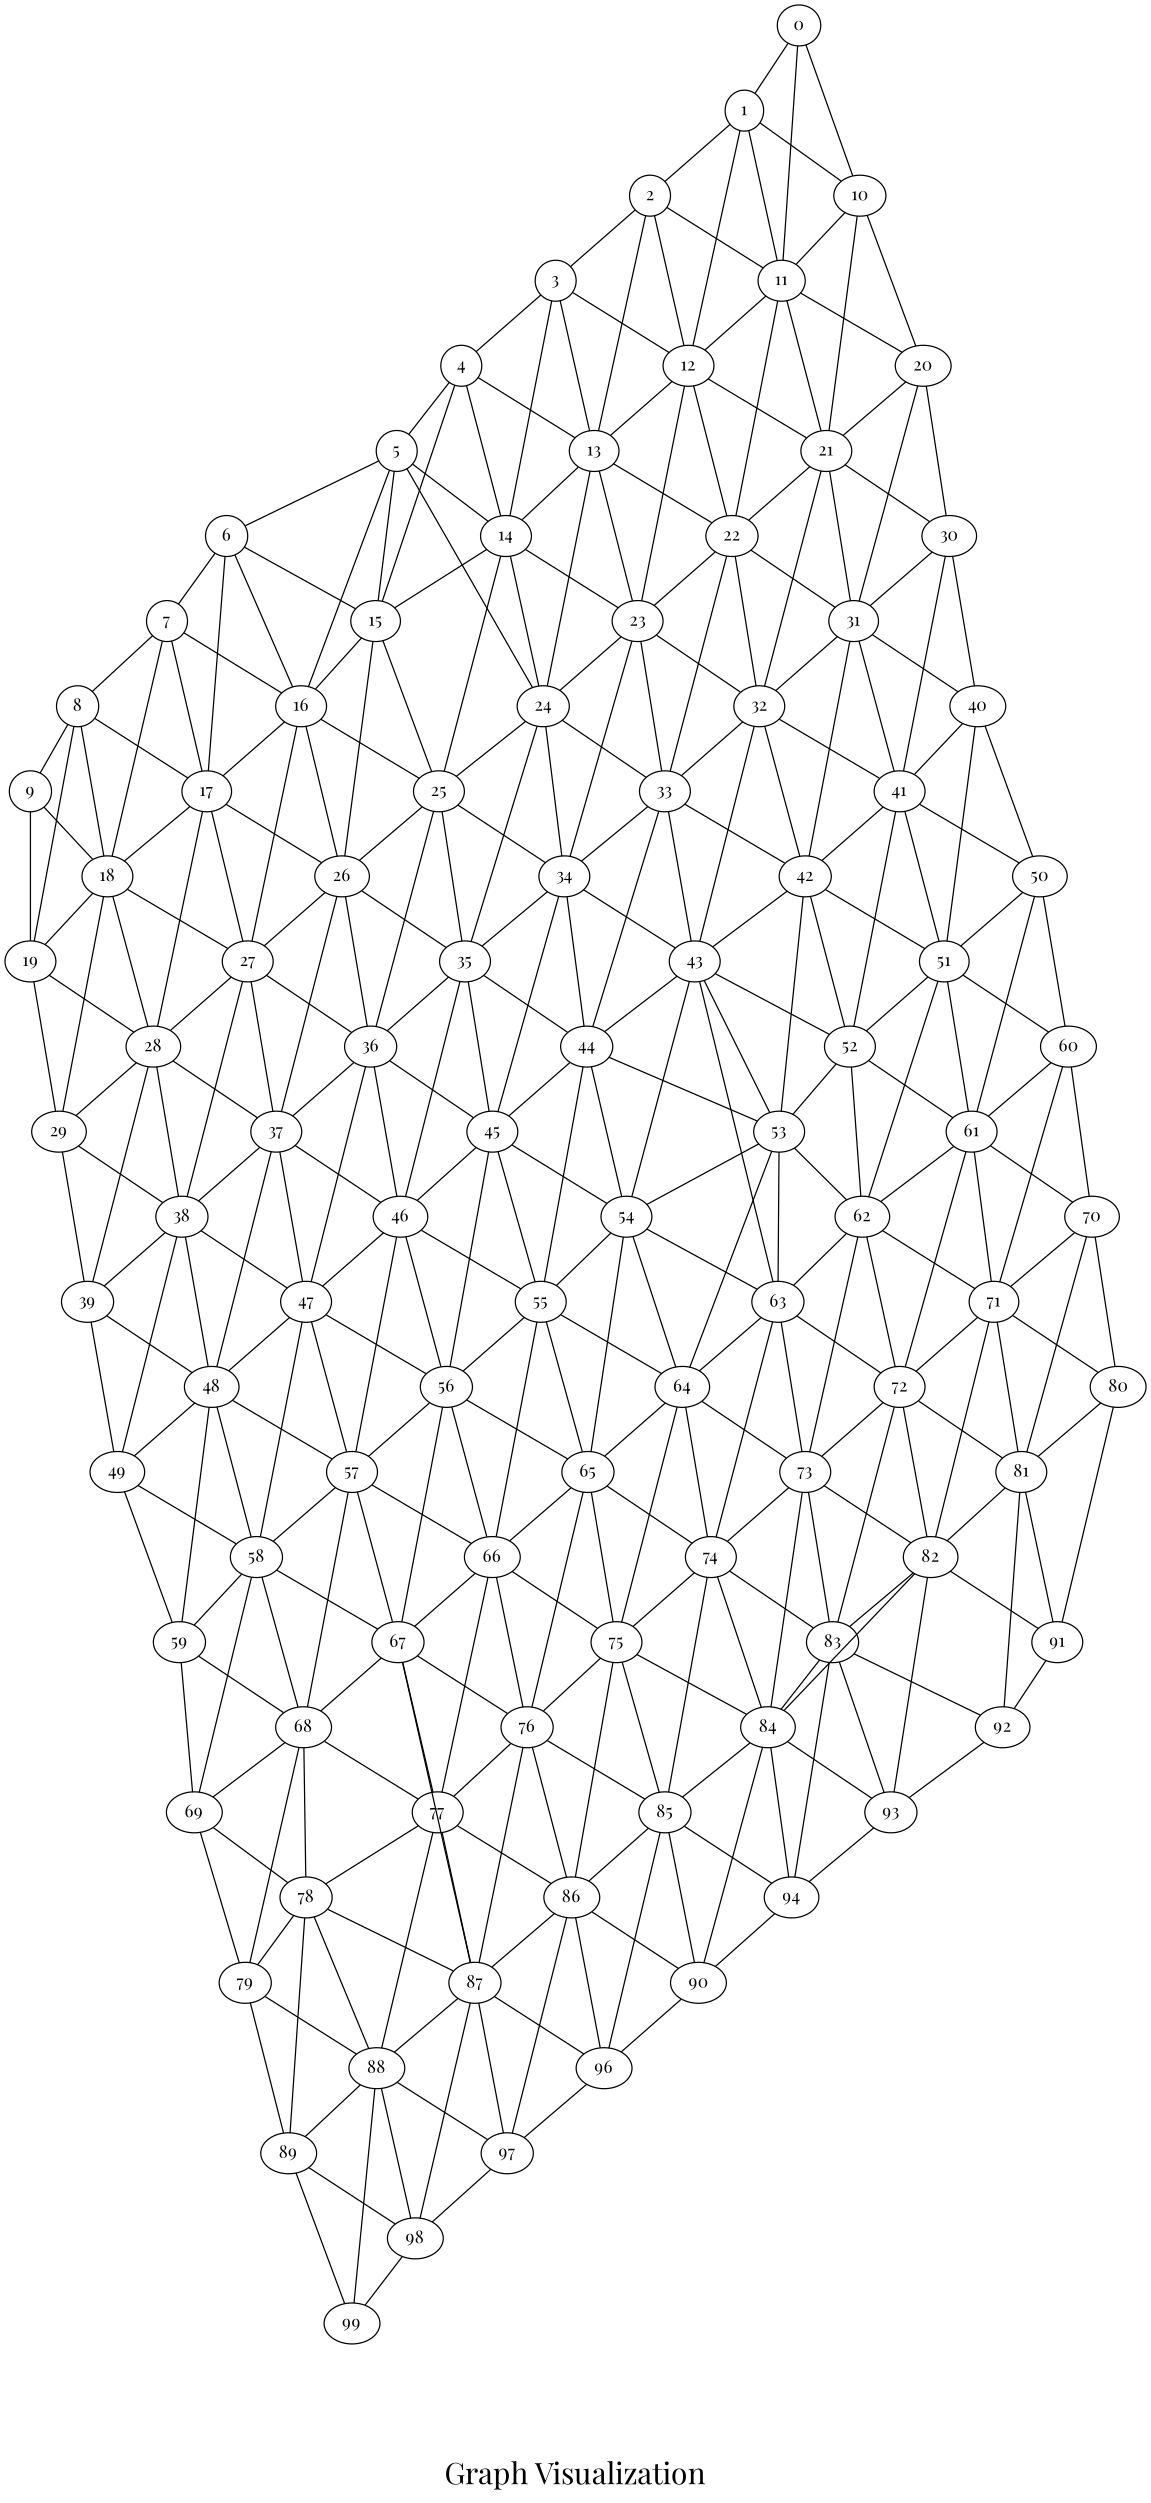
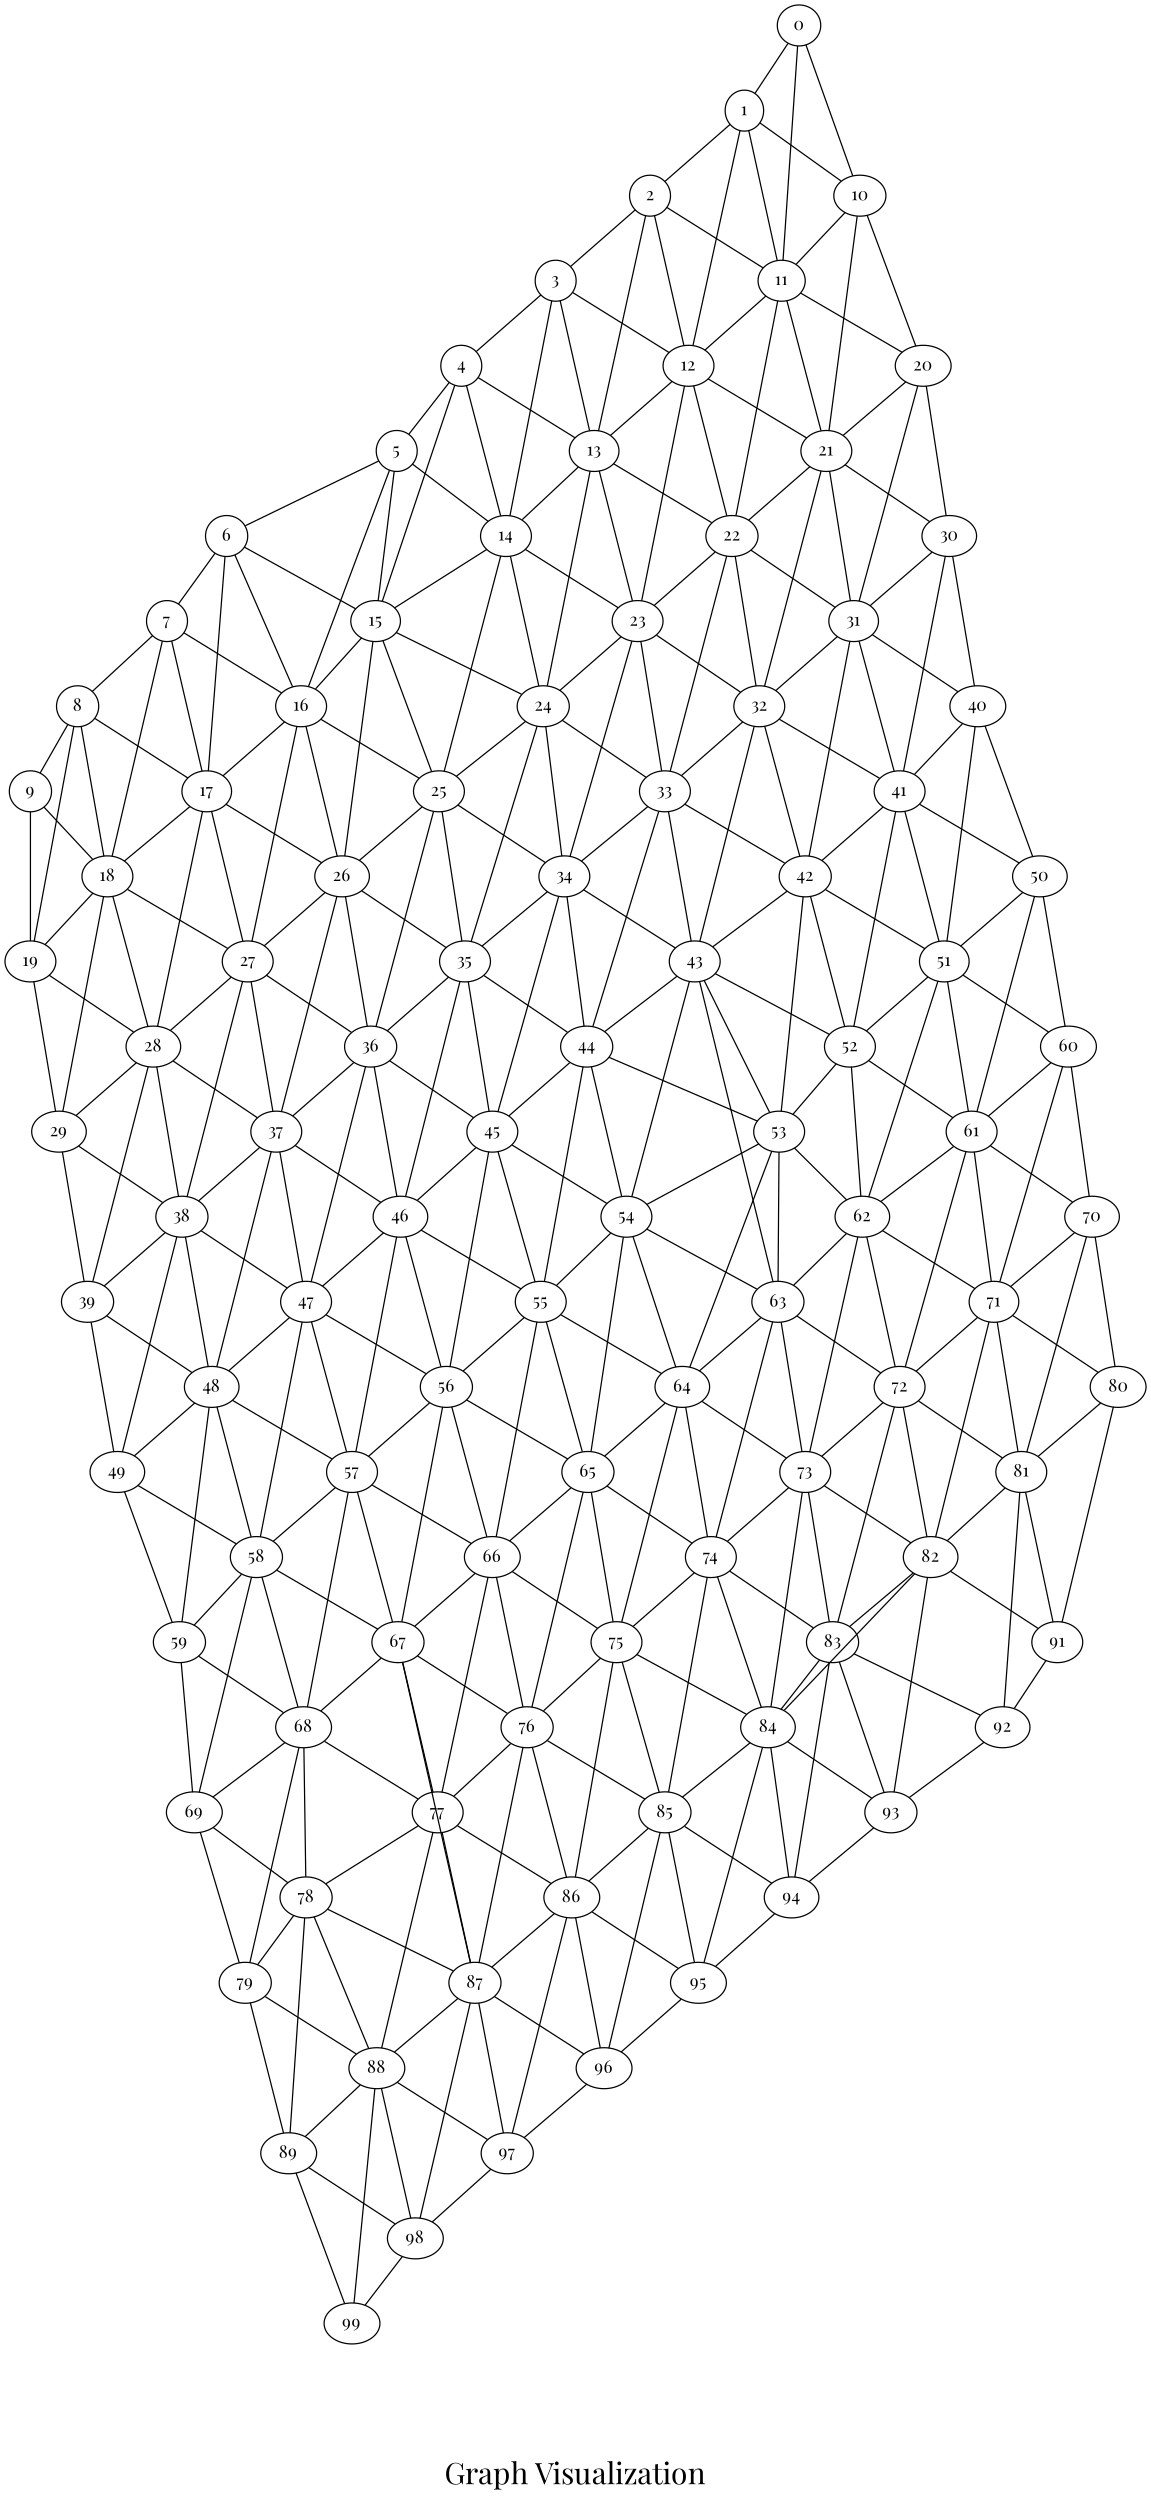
edge "5" -- "24": now "15" -- "24"
node "90": label "90" -> "95"
